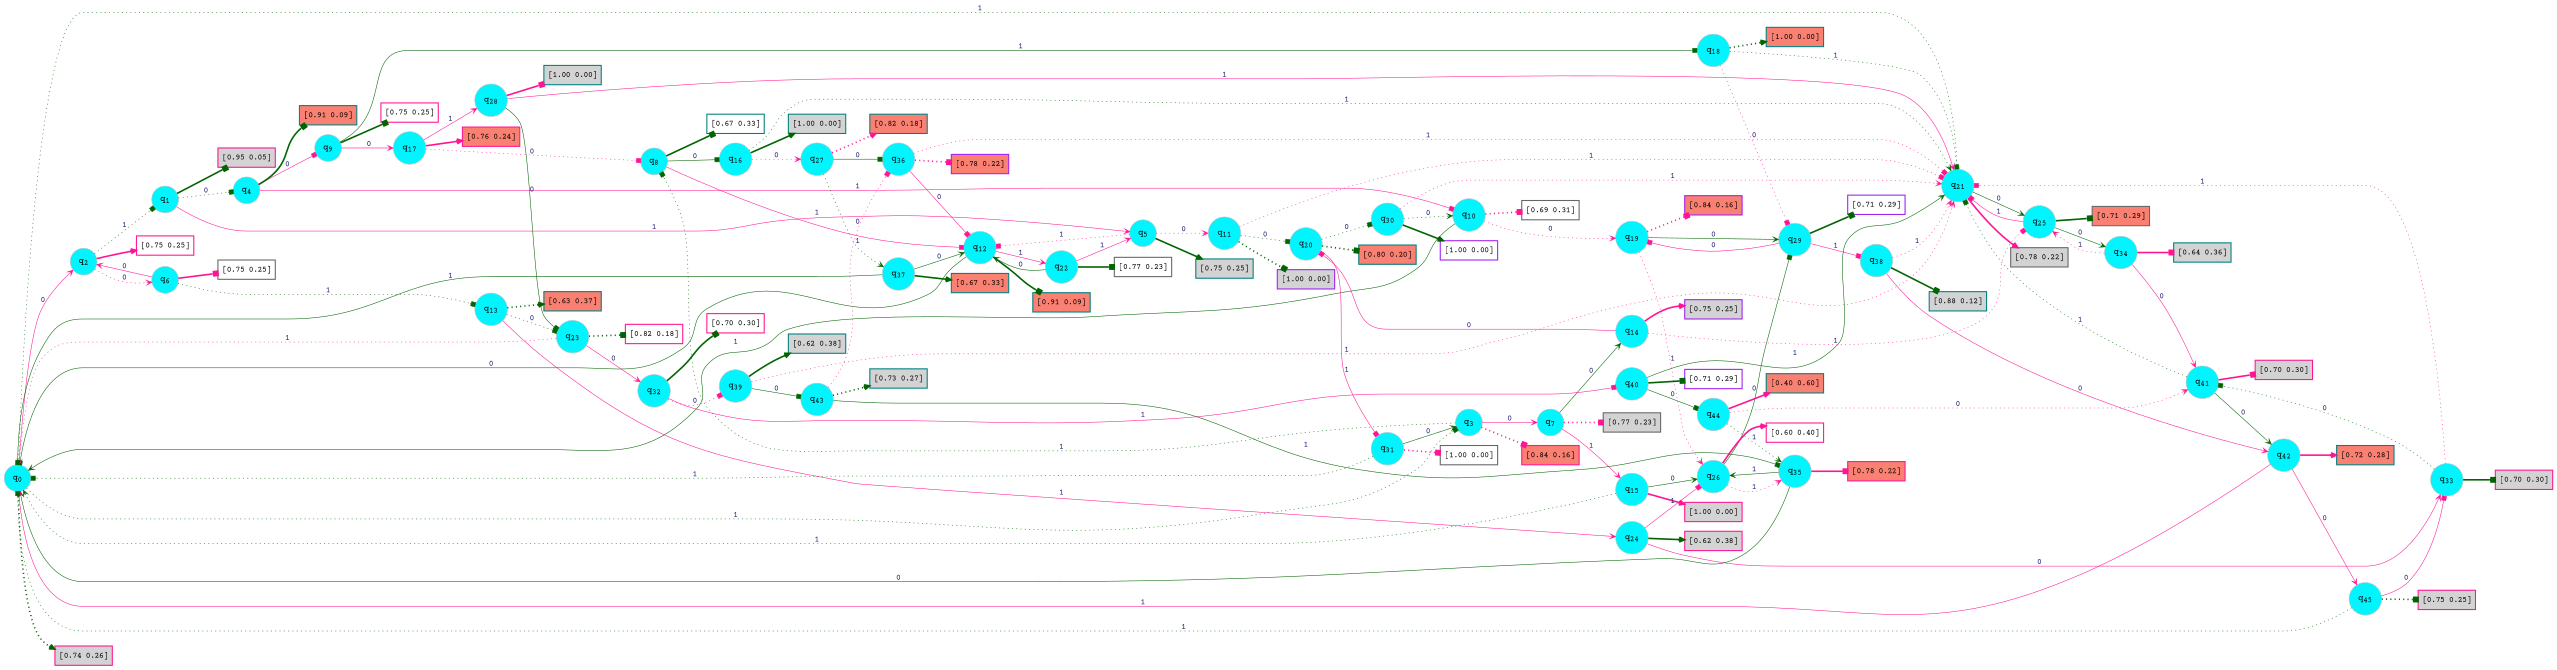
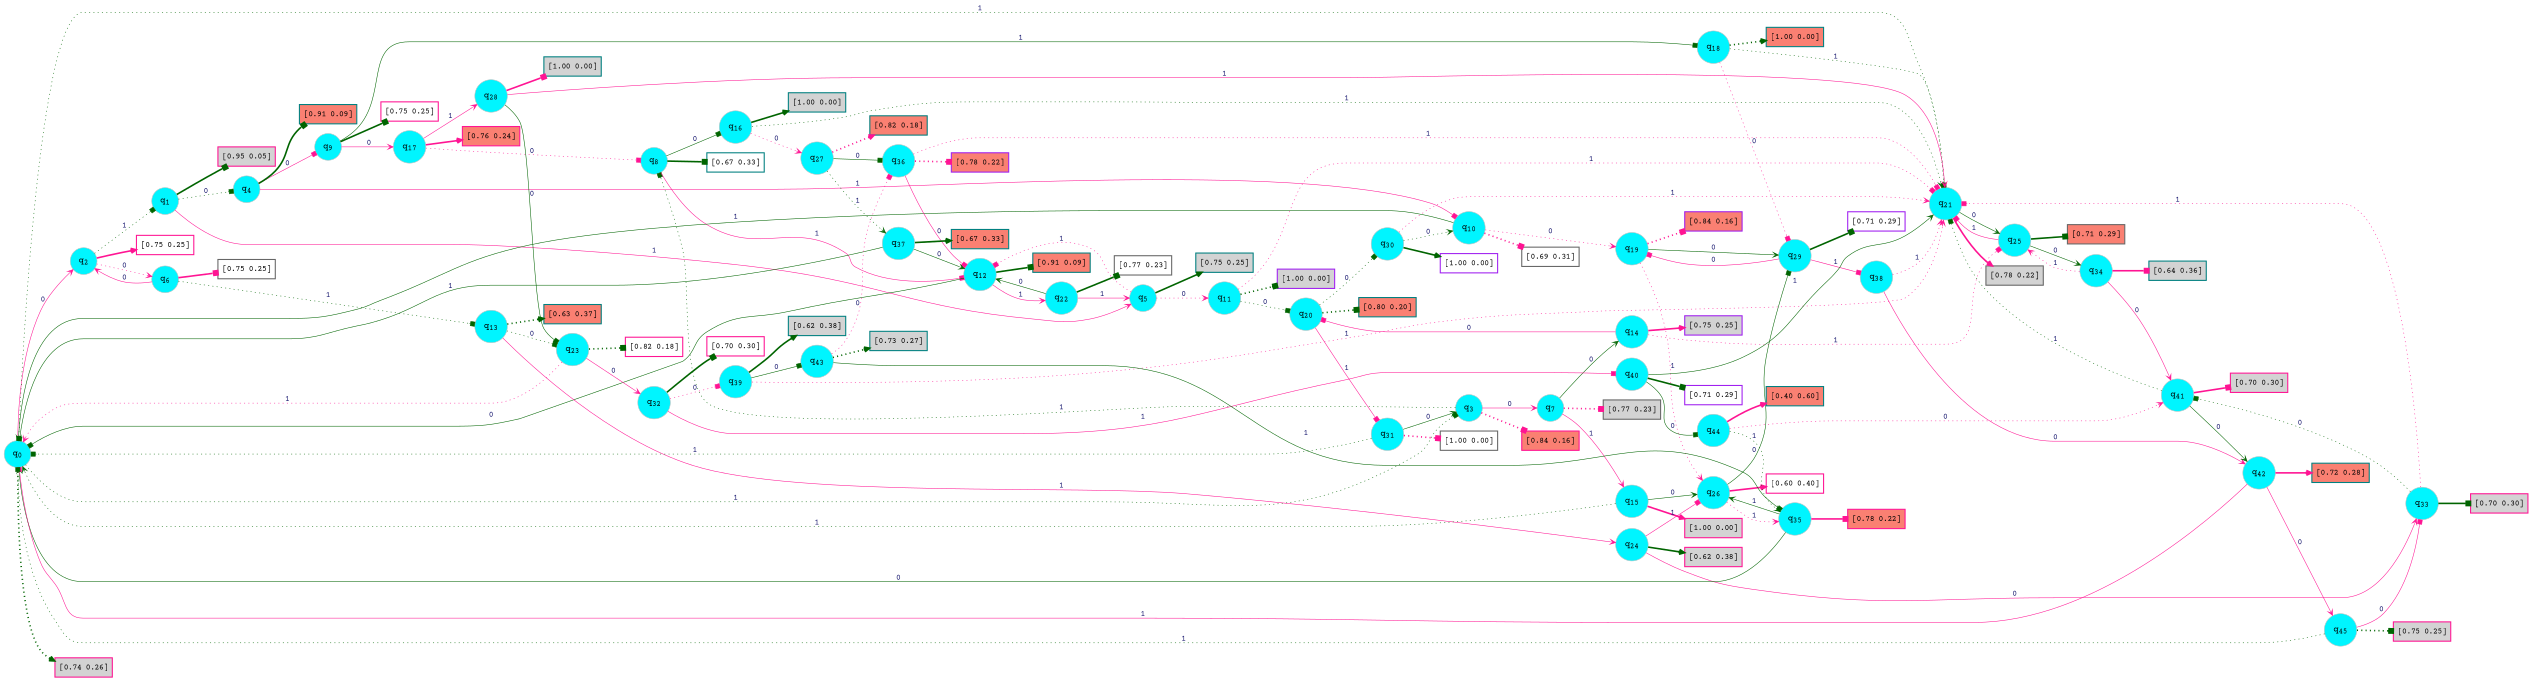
node "[0.88 0.12]": removed
